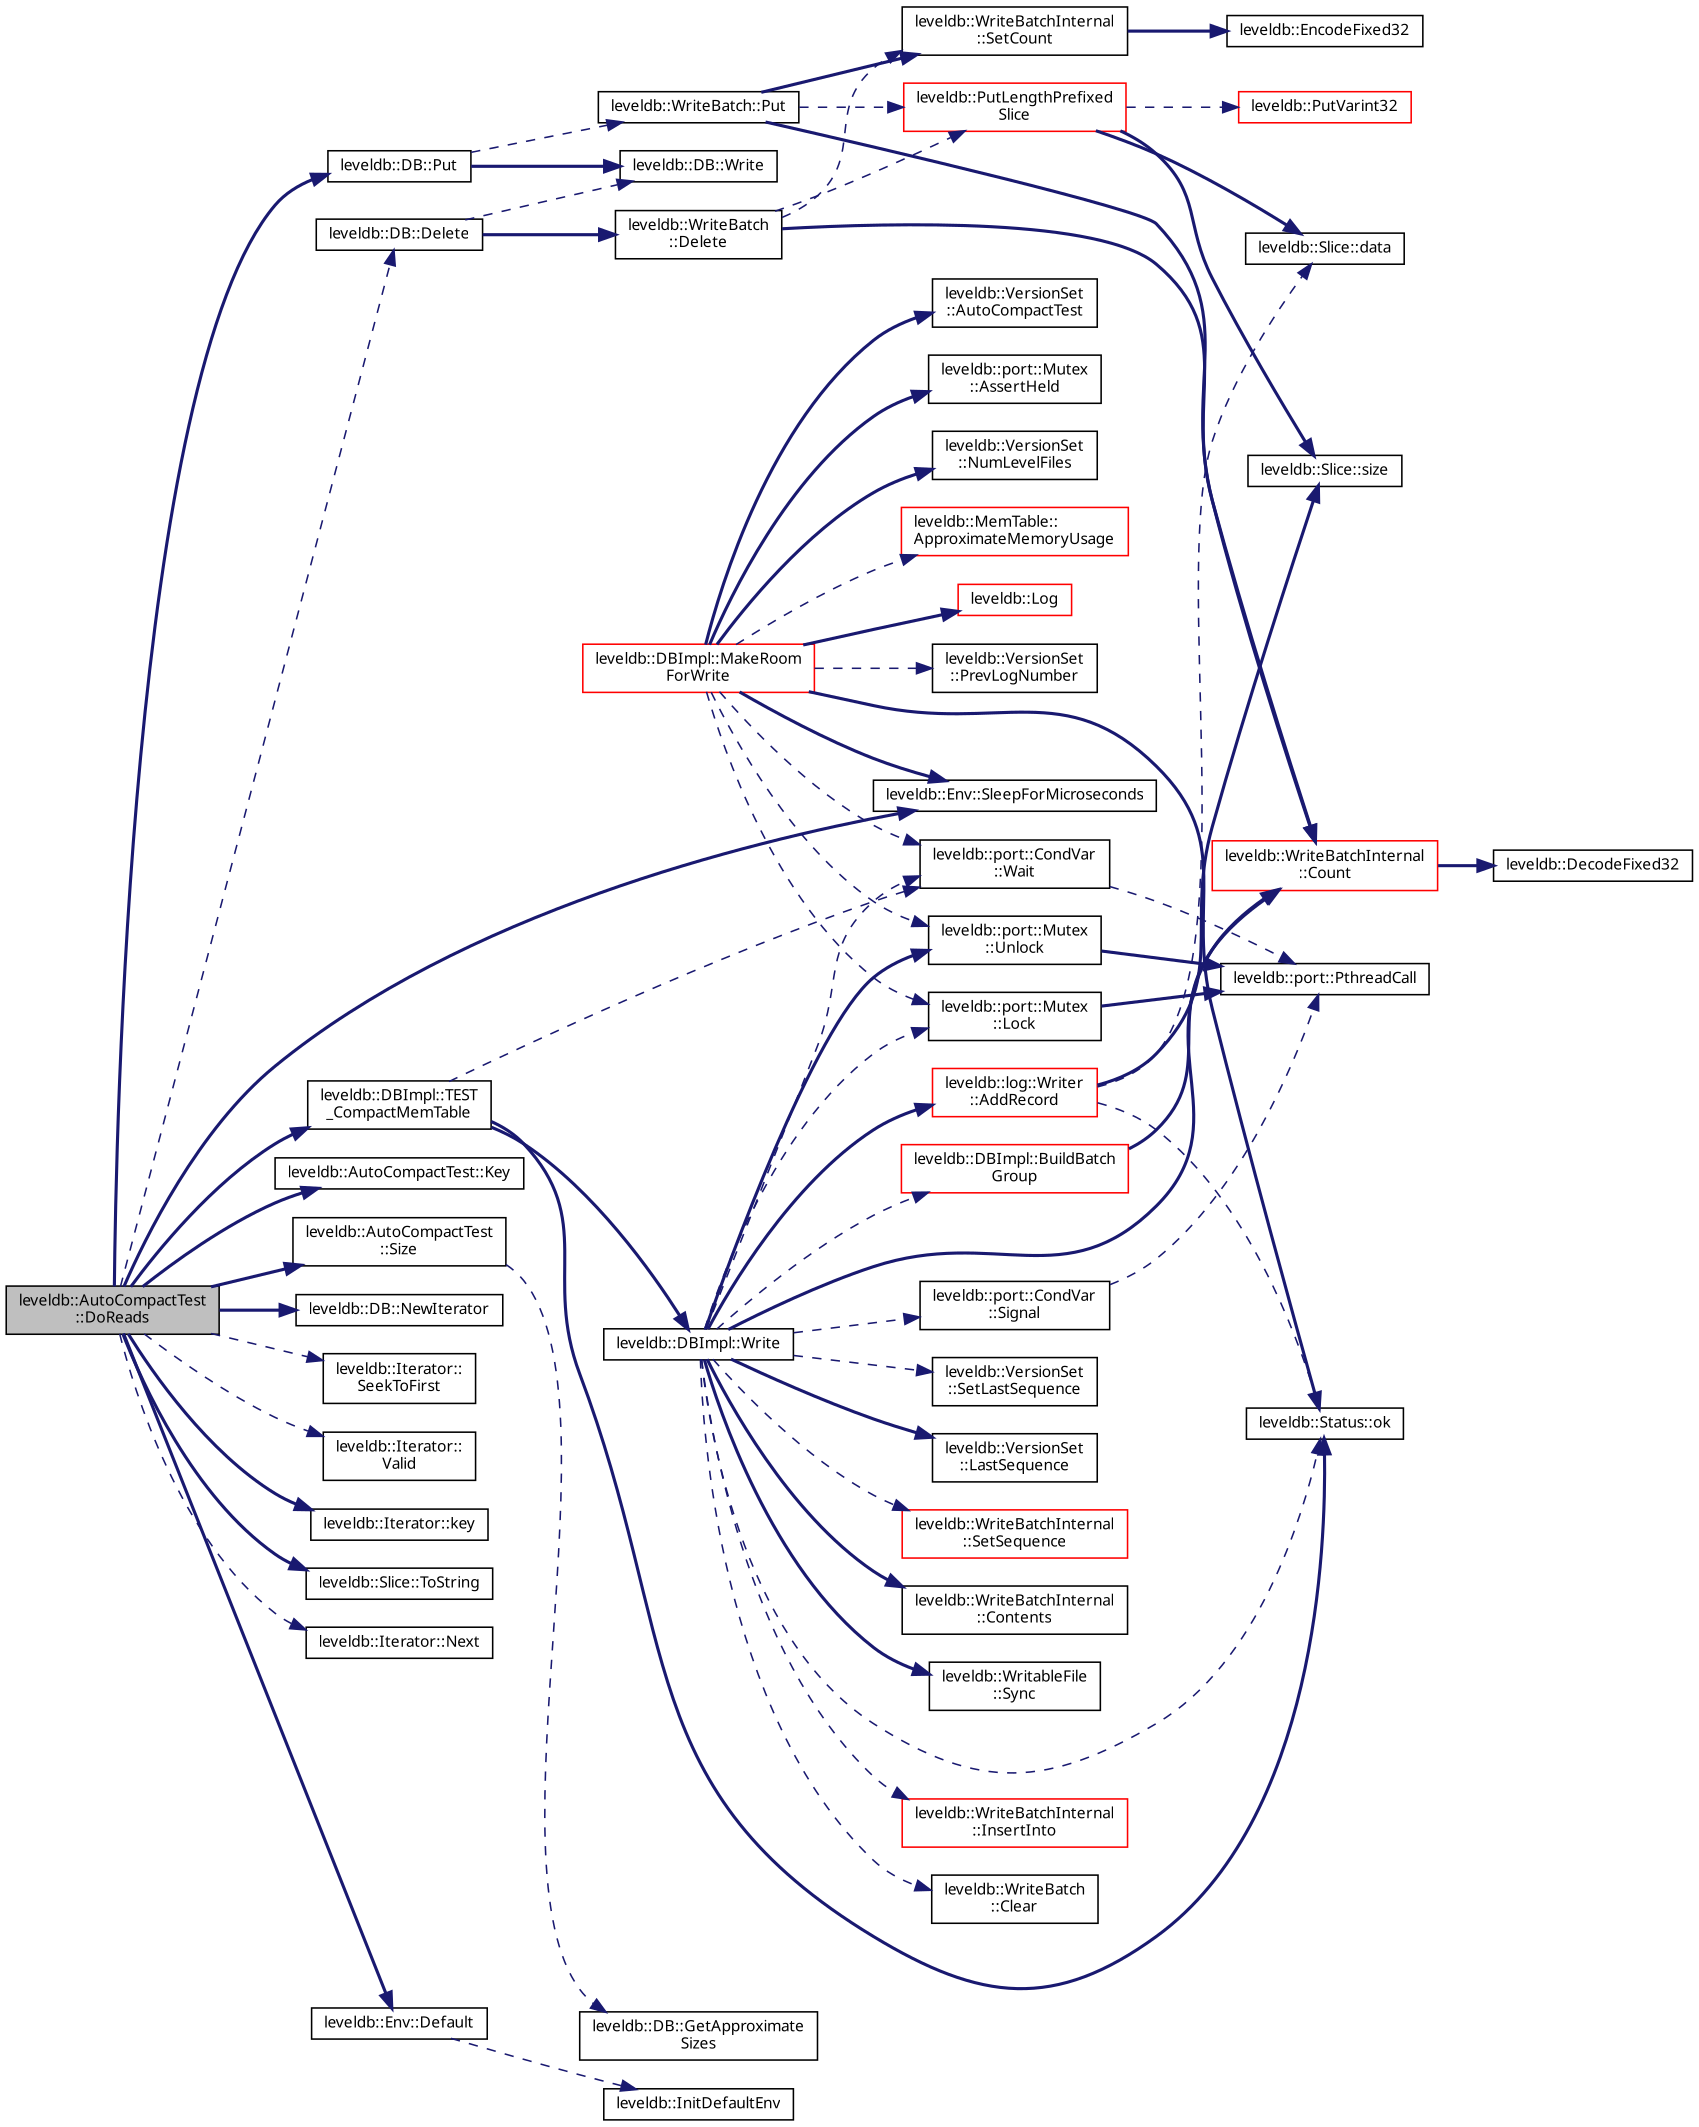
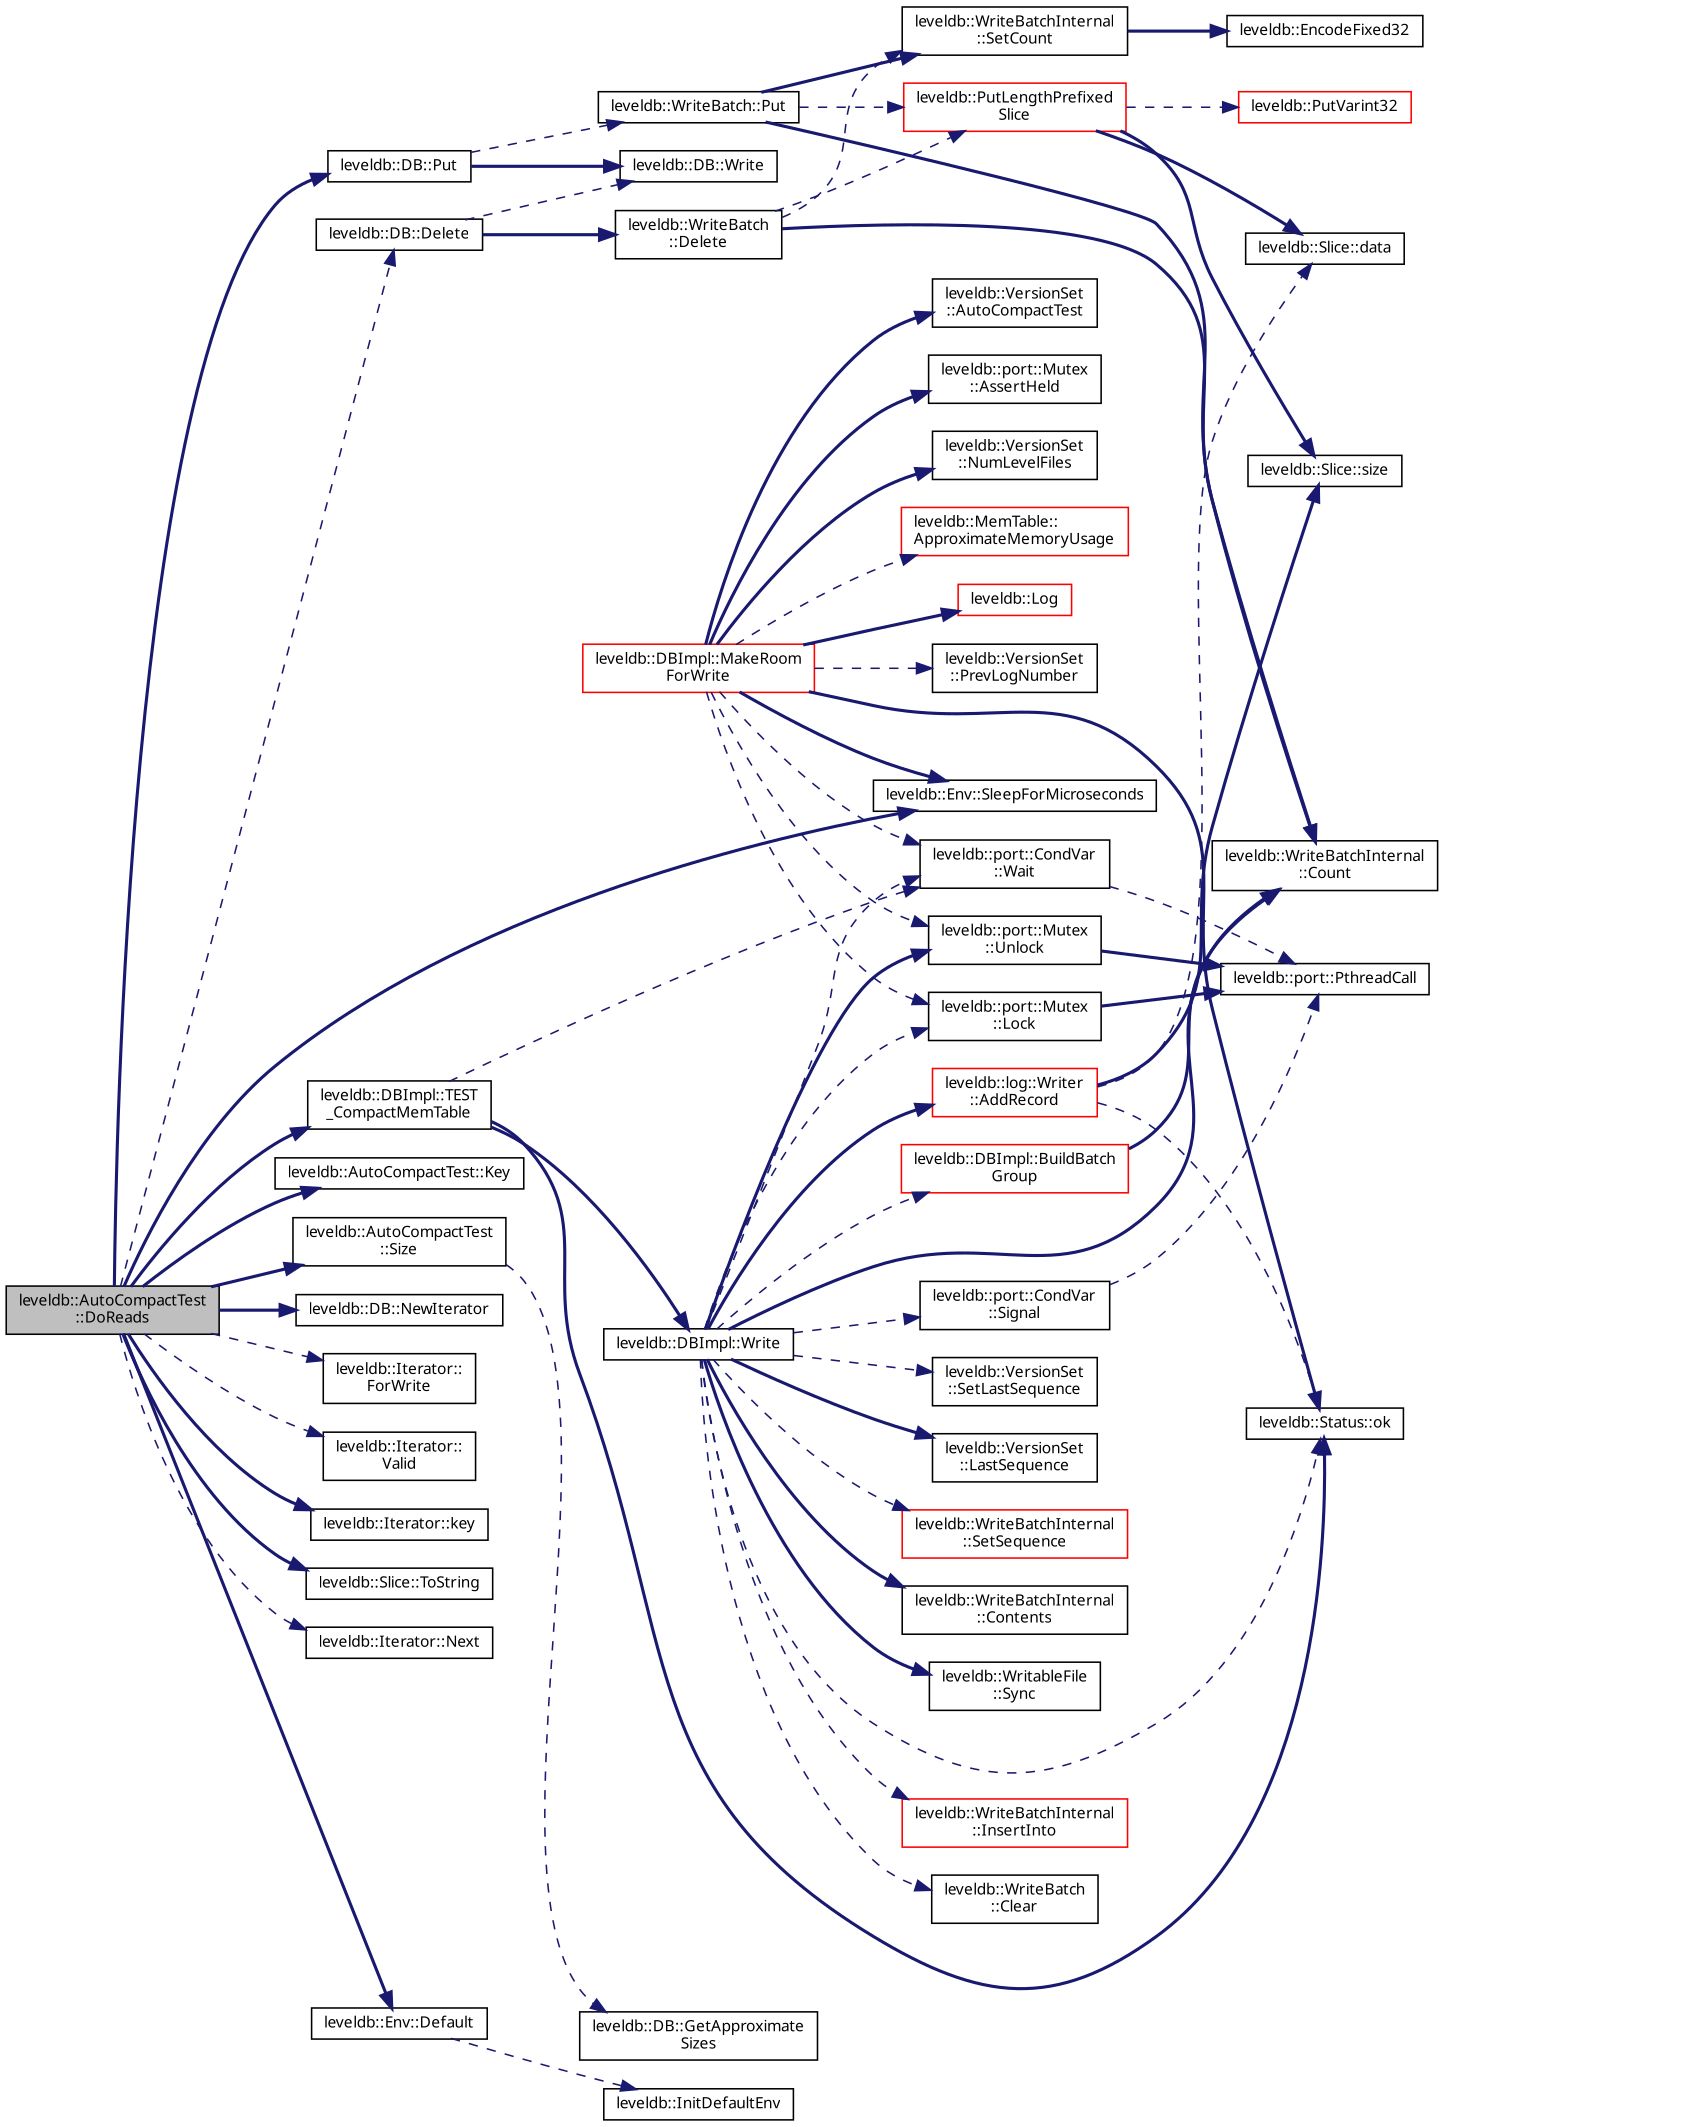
node "leveldb::WriteBatchInternal ::Count": color red -> black
node "leveldb::DecodeFixed32": removed
node "leveldb::Iterator:: SeekToFirst": label "leveldb::Iterator:: SeekToFirst" -> "leveldb::Iterator:: ForWrite"
